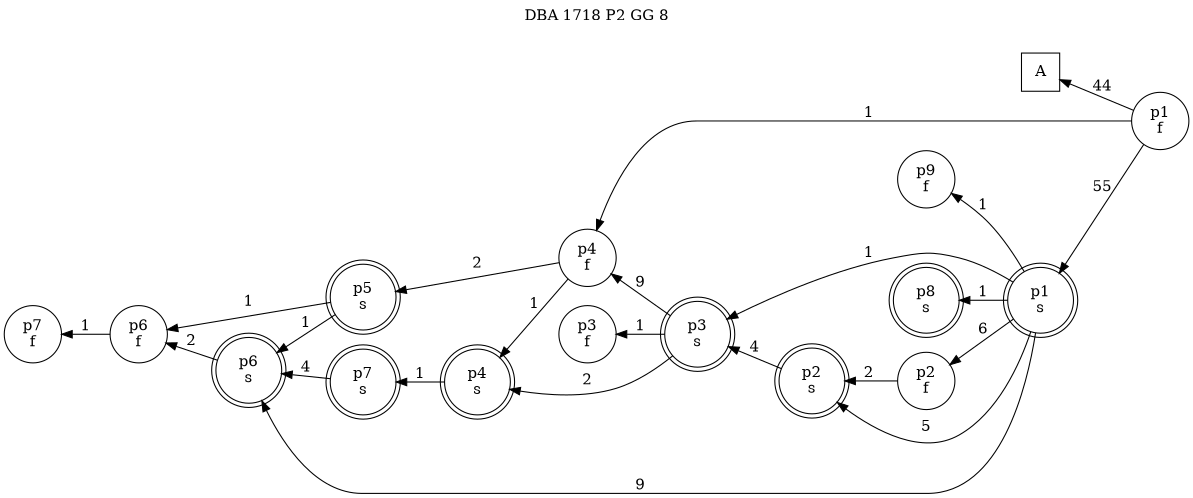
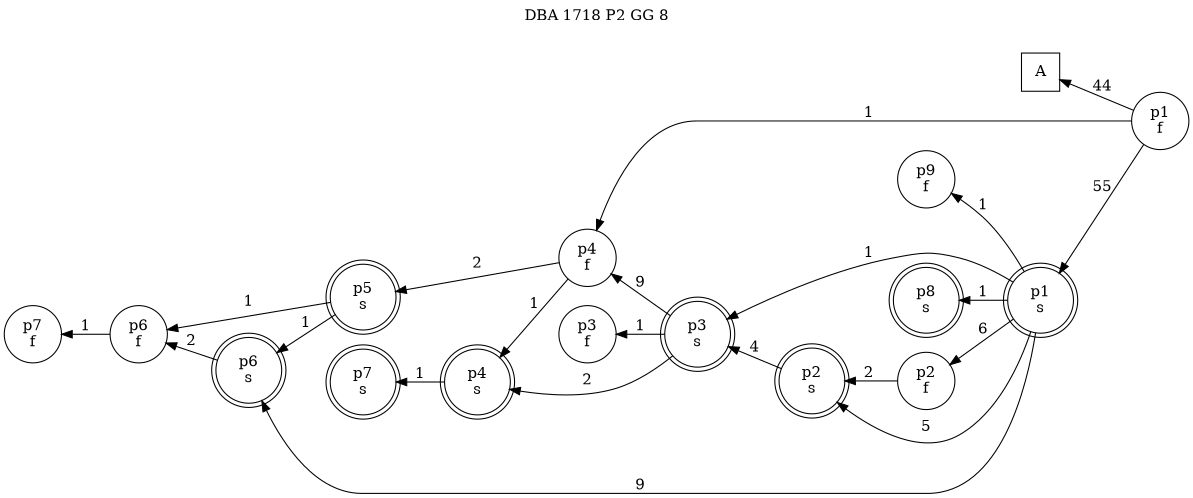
edge "p7 s" -> "p6 s": removed, label "4"
